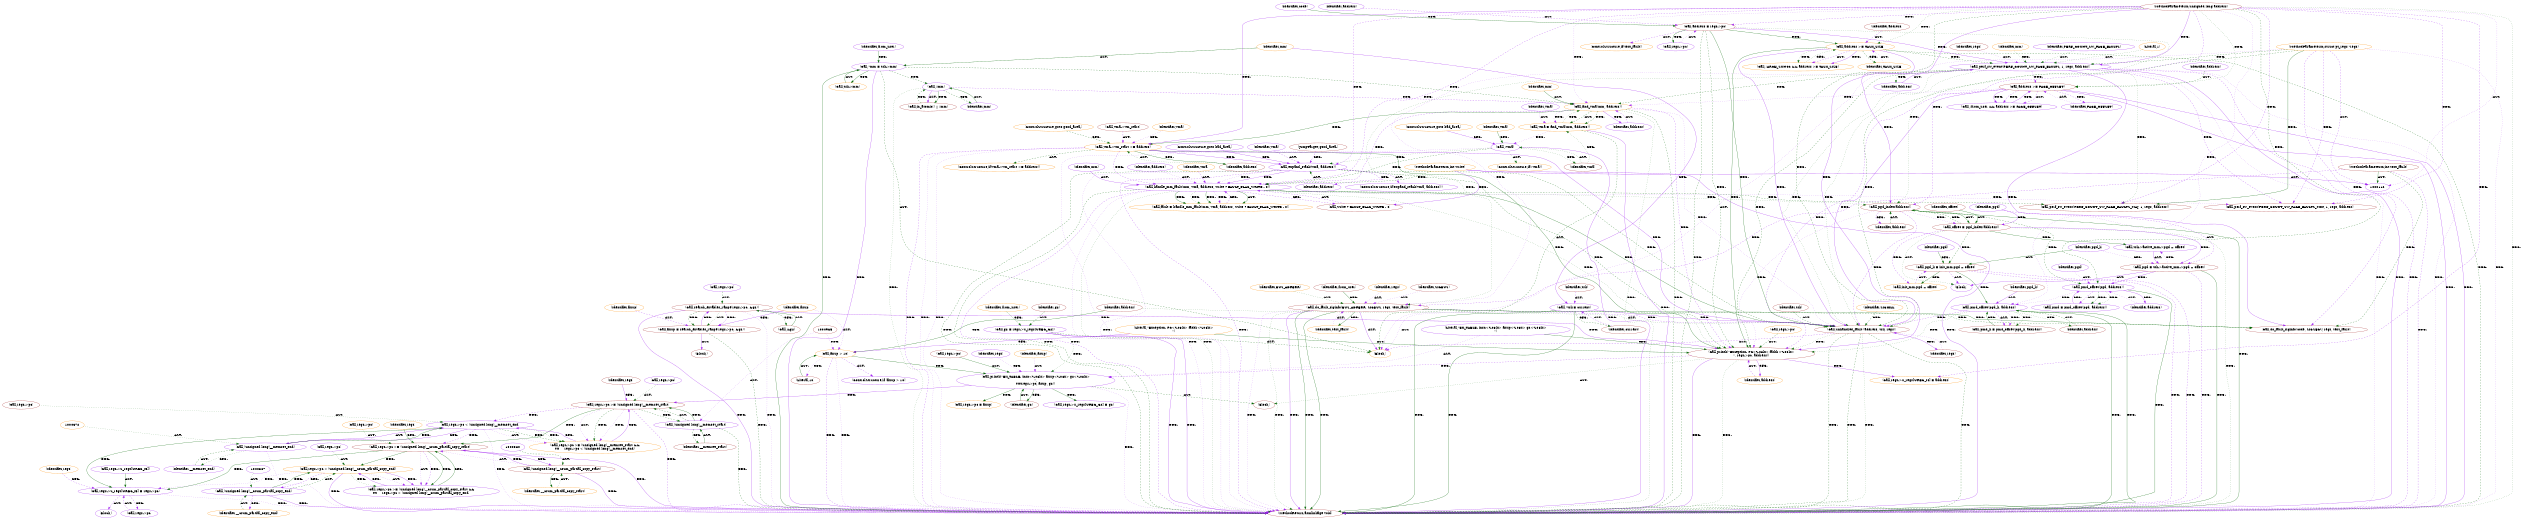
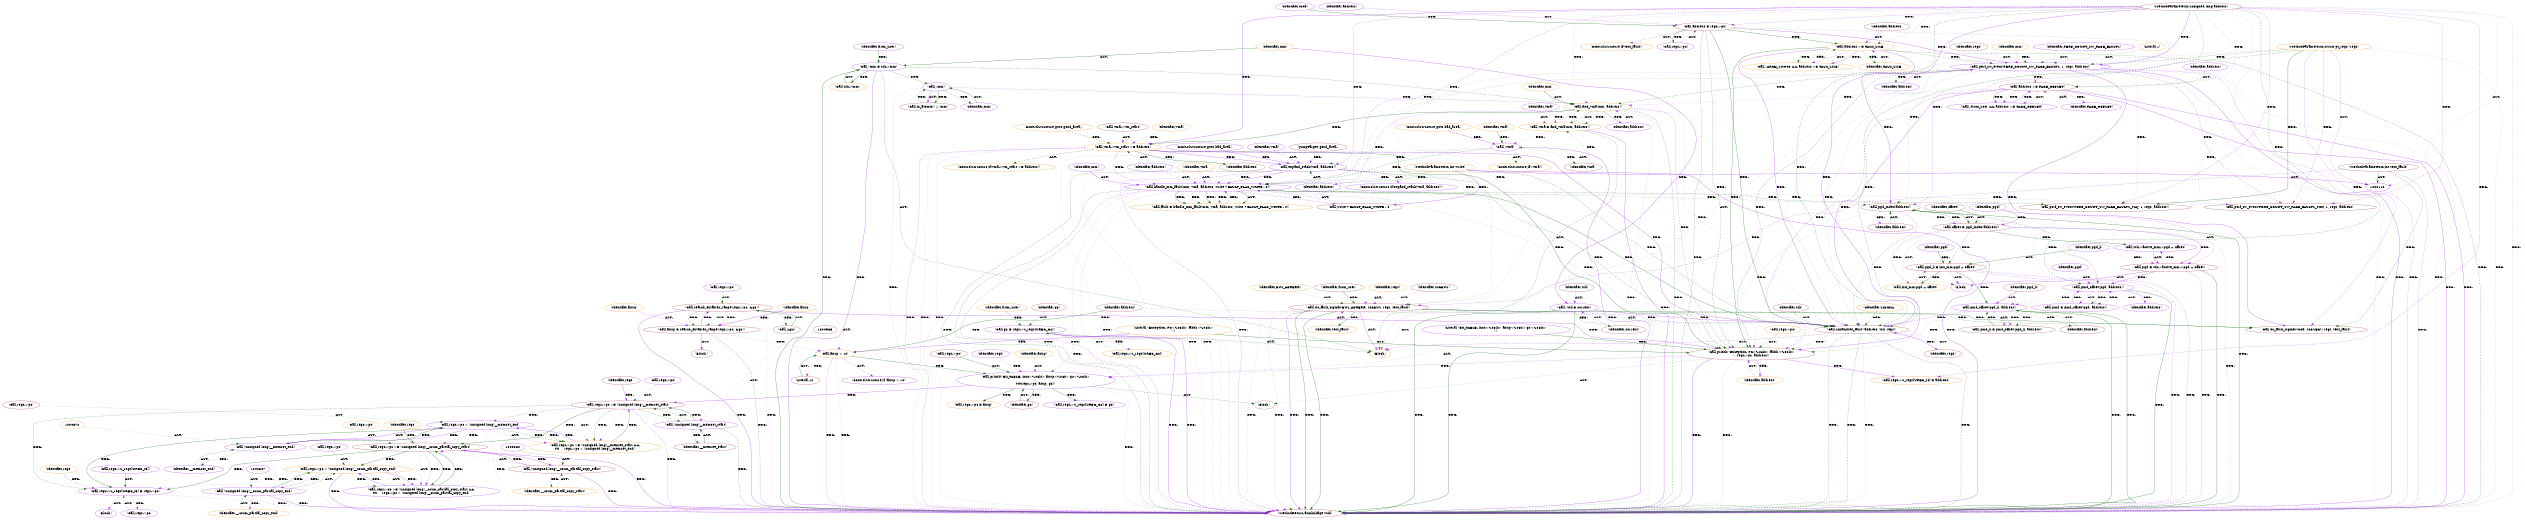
edge "1000965" -> "(Call,fixup > 10)": now "(Call,fixup = search_extables_range(regs->pc, &g2))" -> "(Call,fixup > 10)"
node "(Call,regs->u_regs[UREG_G2])": added
edge "(Call,regs->pc >= (unsigned long)__memset_start)" -> "(Call,regs->u_regs[UREG_I5] = regs->pc)": added, label "DDG:"
edge "(Call,(unsigned long)__csum_partial_copy_start)" -> "(Identifier,__csum_partial_copy_start)": style solid -> dotted
